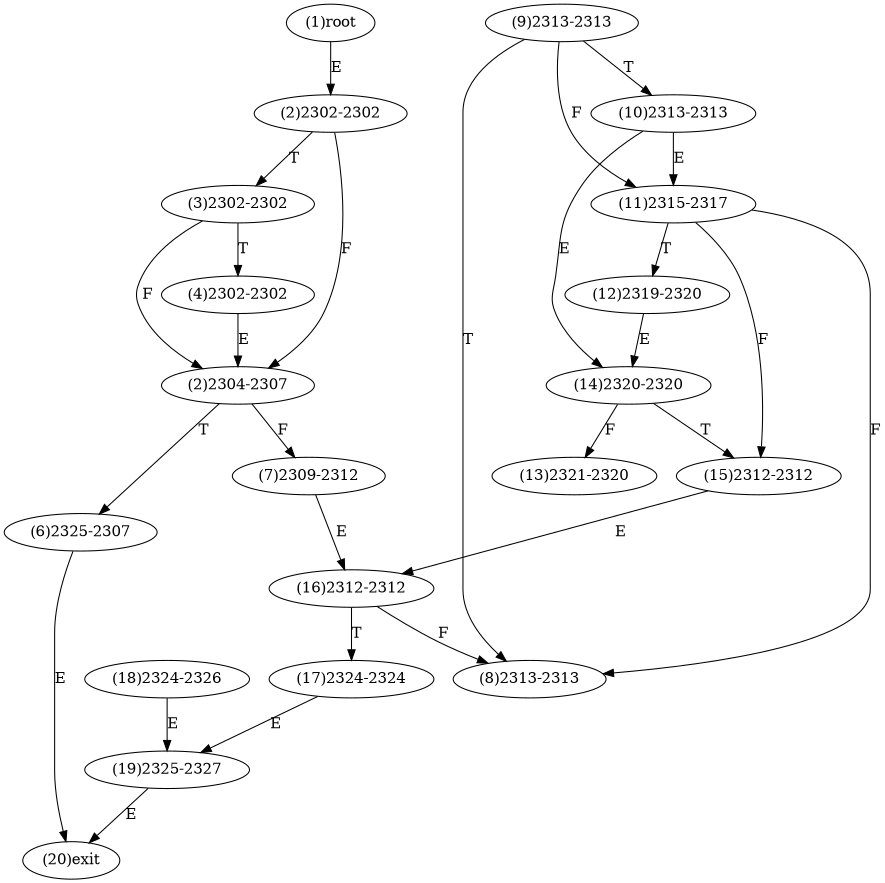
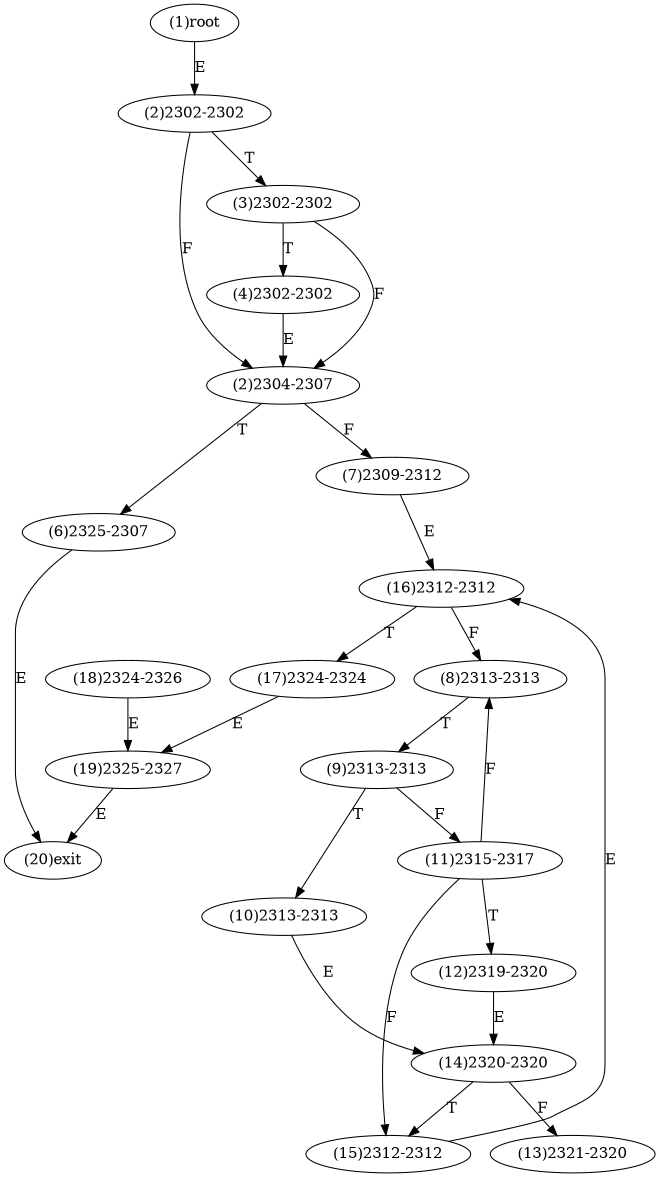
edge "(10)2313-2313" -> "(11)2315-2317": removed, label "E"
edge "(9)2313-2313" -> "(8)2313-2313": reversed
